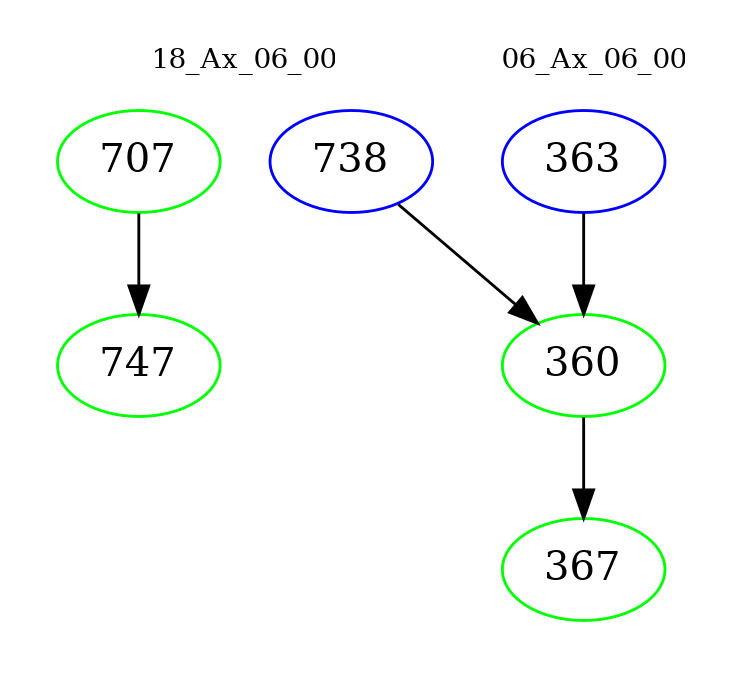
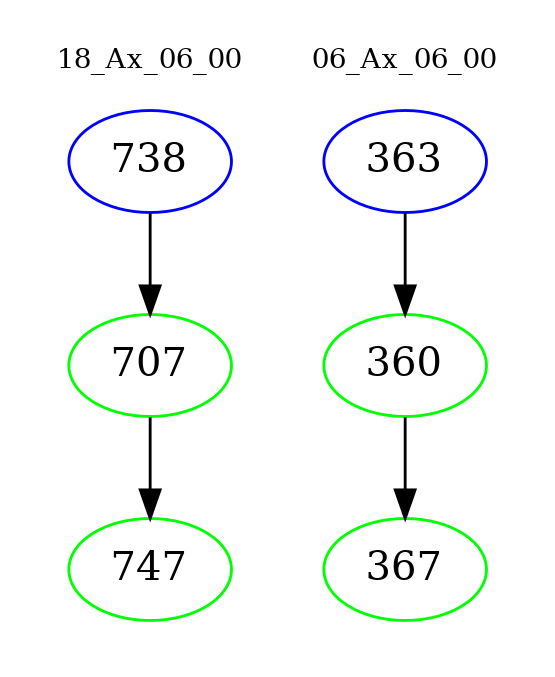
edge "738" -> "360": now "738" -> "707"
